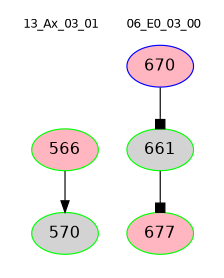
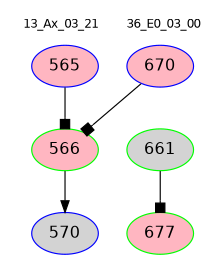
cluster "13_Ax_03_01": label "13_Ax_03_01" -> "13_Ax_03_21"
cluster "06_E0_03_00": label "06_E0_03_00" -> "36_E0_03_00"
node "565": added
edge "670" -> "661": now "670" -> "566"
node "570": color green -> blue
